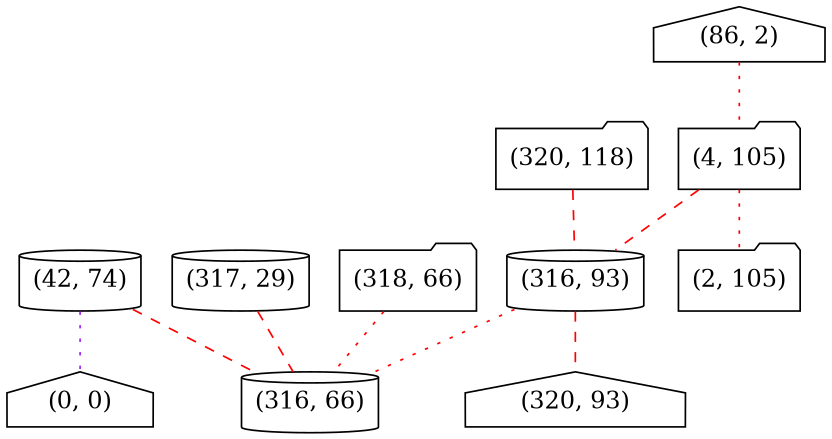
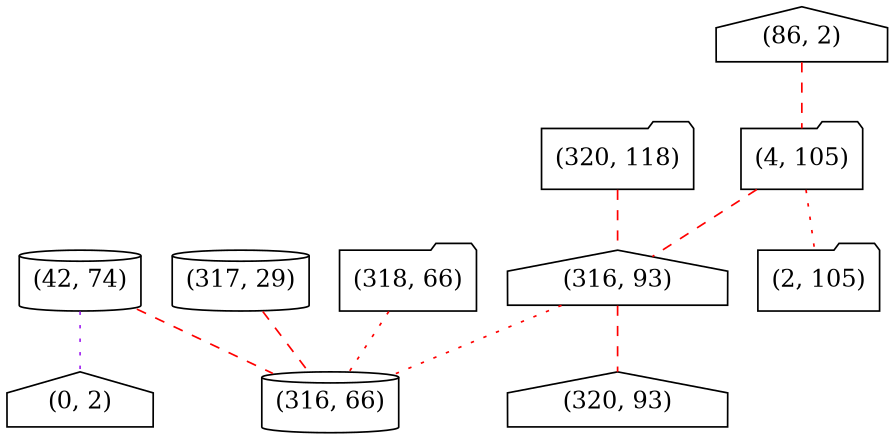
edge "(86, 2)" -- "(4, 105)": style dotted -> dashed
node "(316, 93)": shape cylinder -> house
node "(0, 0)": label "(0, 0)" -> "(0, 2)"
